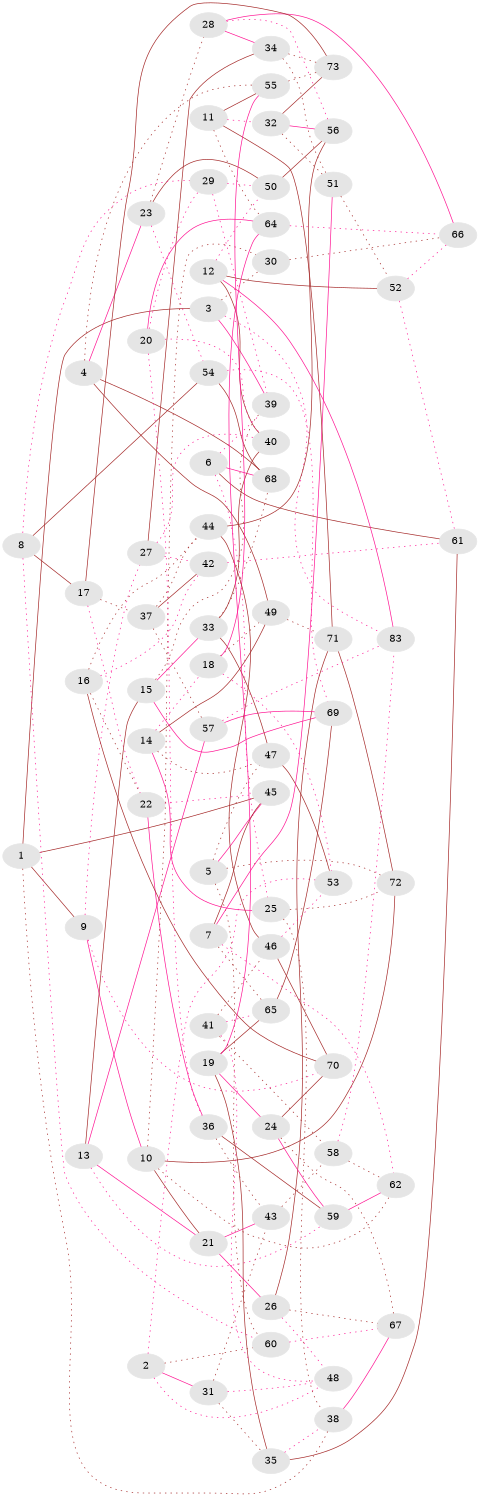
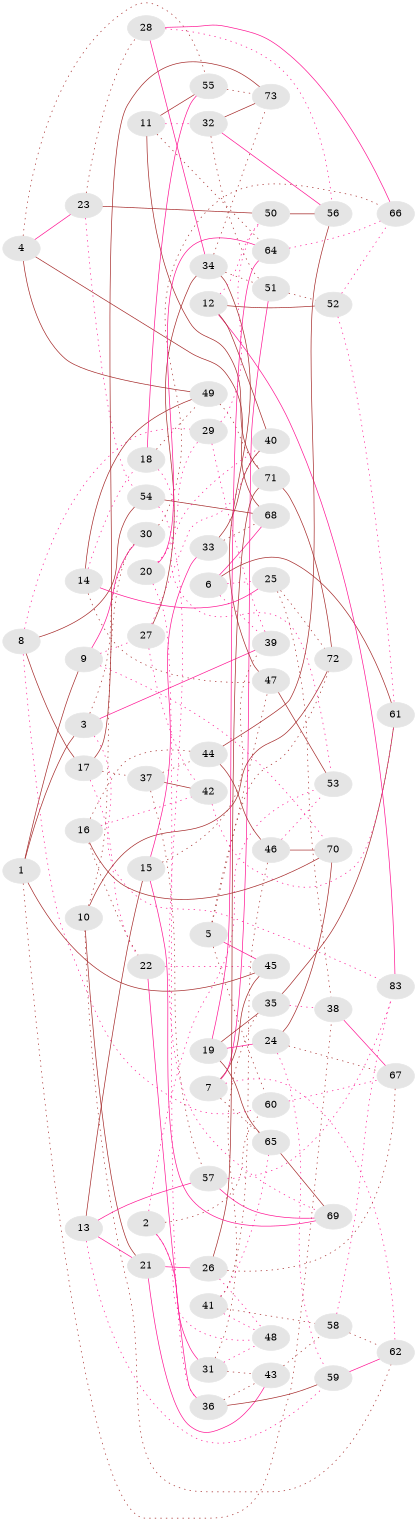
edge "33" -- "47": now "34" -- "47"
edge "9" -- "10": now "9" -- "30"
edge "24" -- "59": style solid -> dotted
